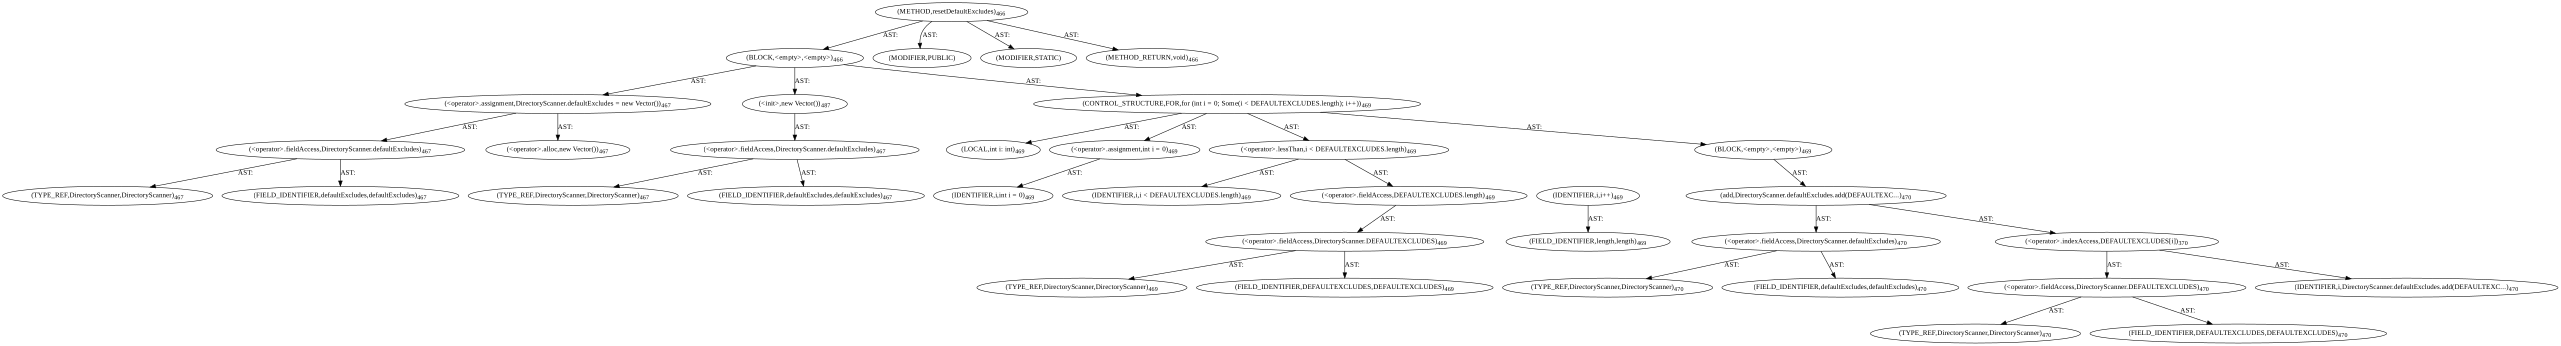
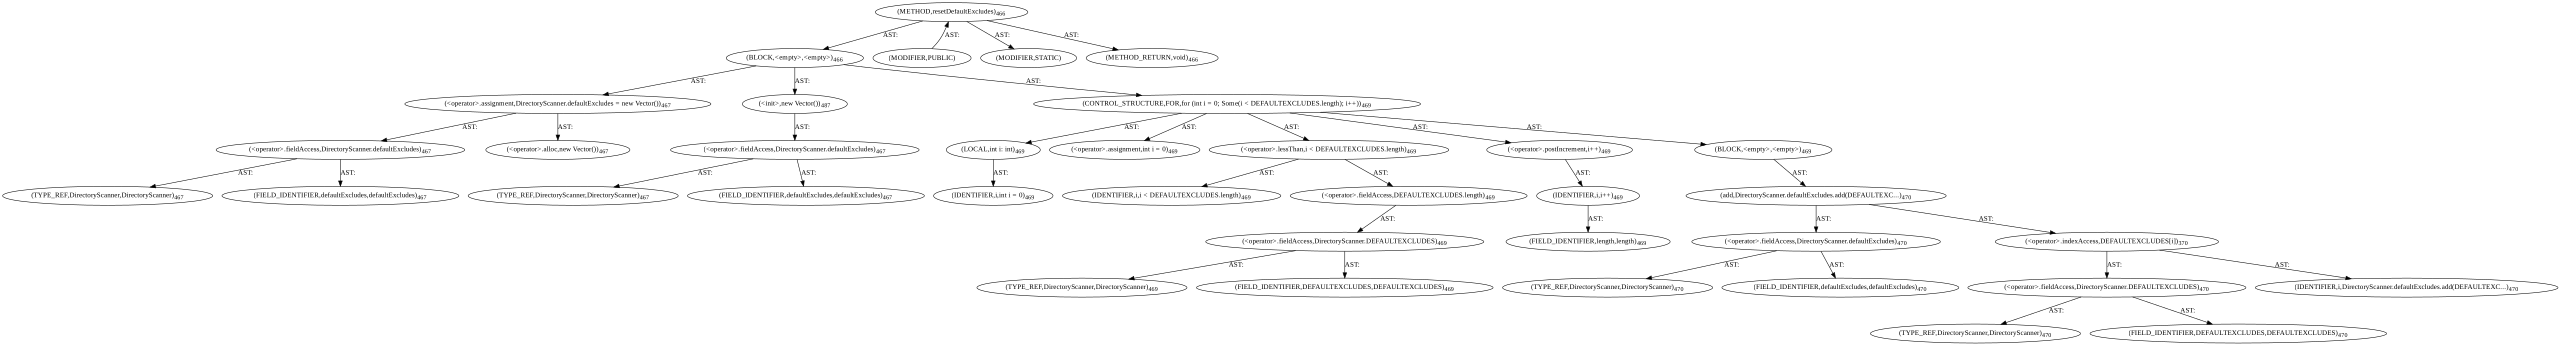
edge "(METHOD,resetDefaultExcludes)" -> "(MODIFIER,PUBLIC)": reversed
node "(<operator>.postIncrement,i++)": added
edge "(<operator>.assignment,int i = 0)" -> "(IDENTIFIER,i,int i = 0)": now "(LOCAL,int i: int)" -> "(IDENTIFIER,i,int i = 0)"
